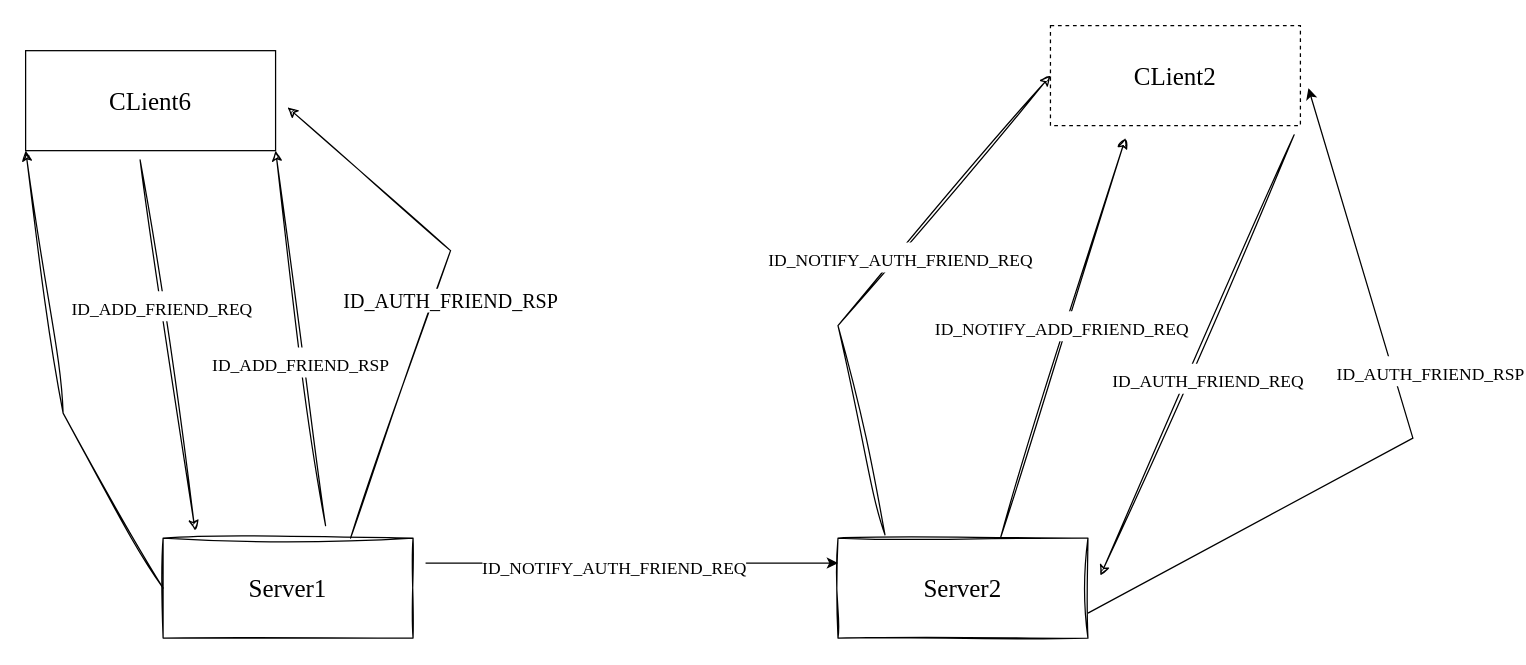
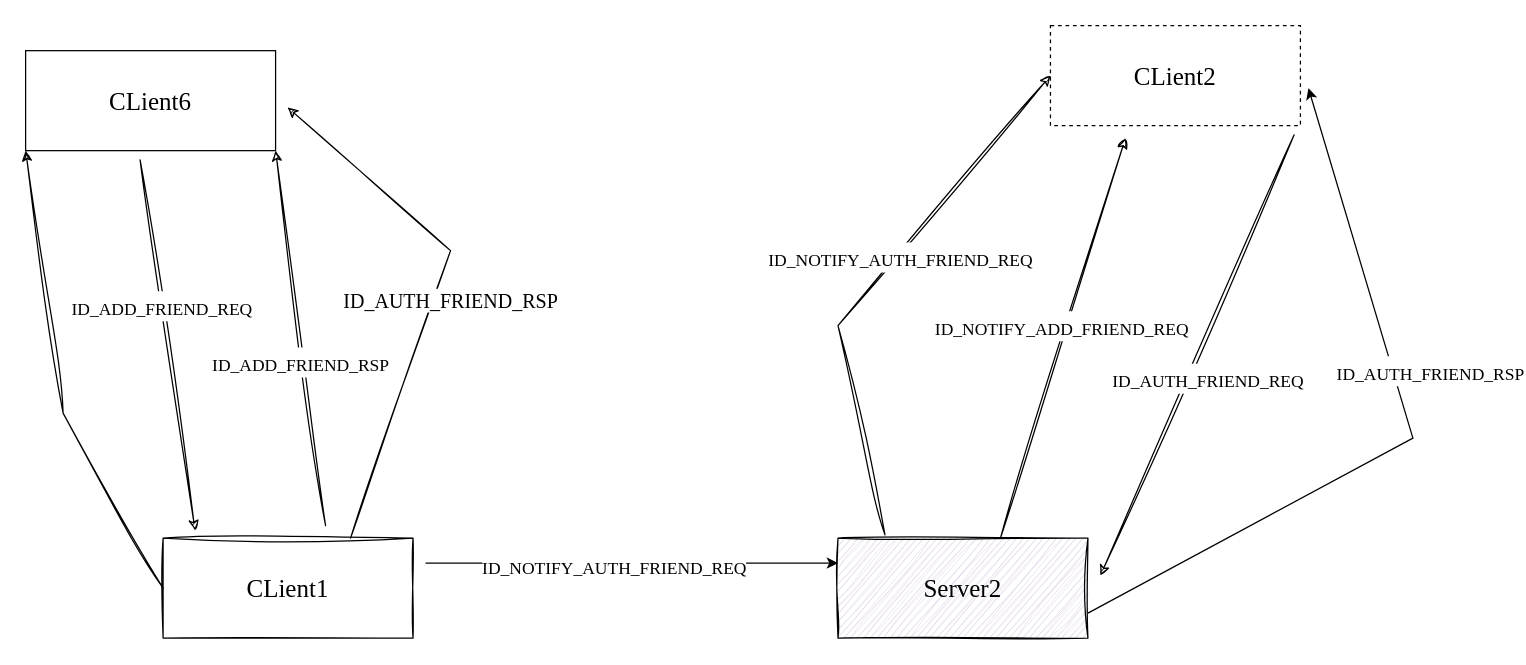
node "Server1": label "Server1" -> "CLient1"
node "Server2": fillcolor #ffffff -> #e1d5e7
